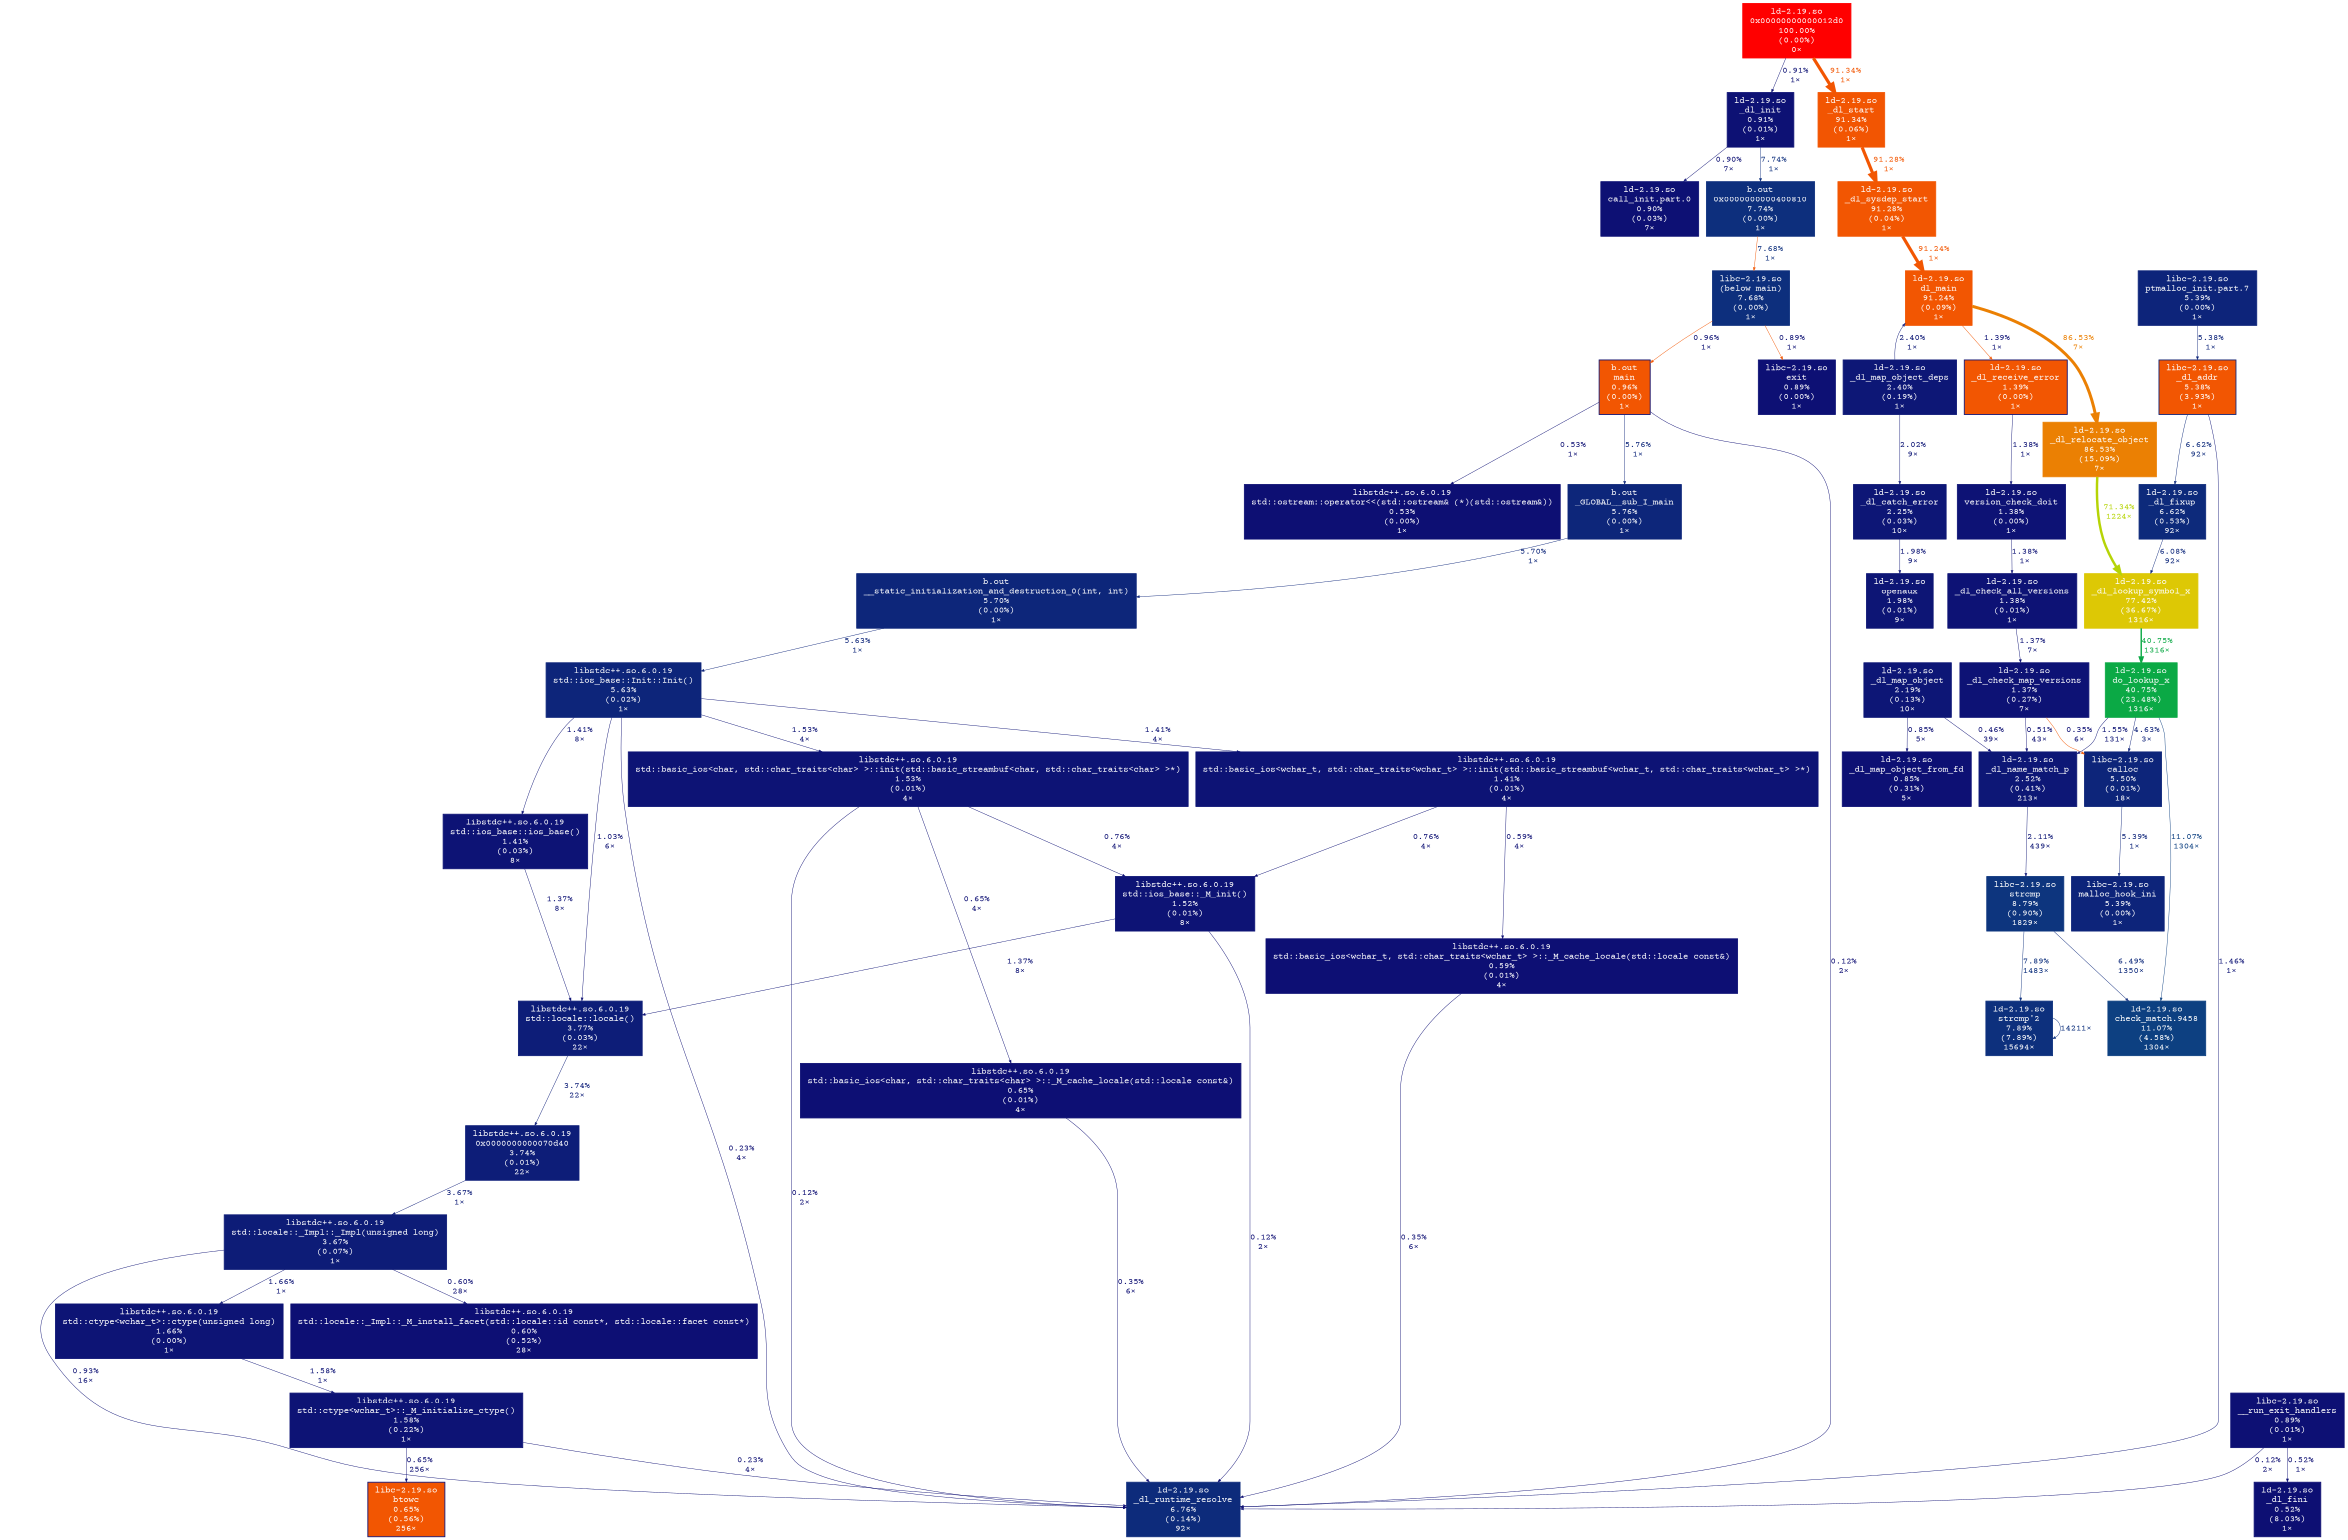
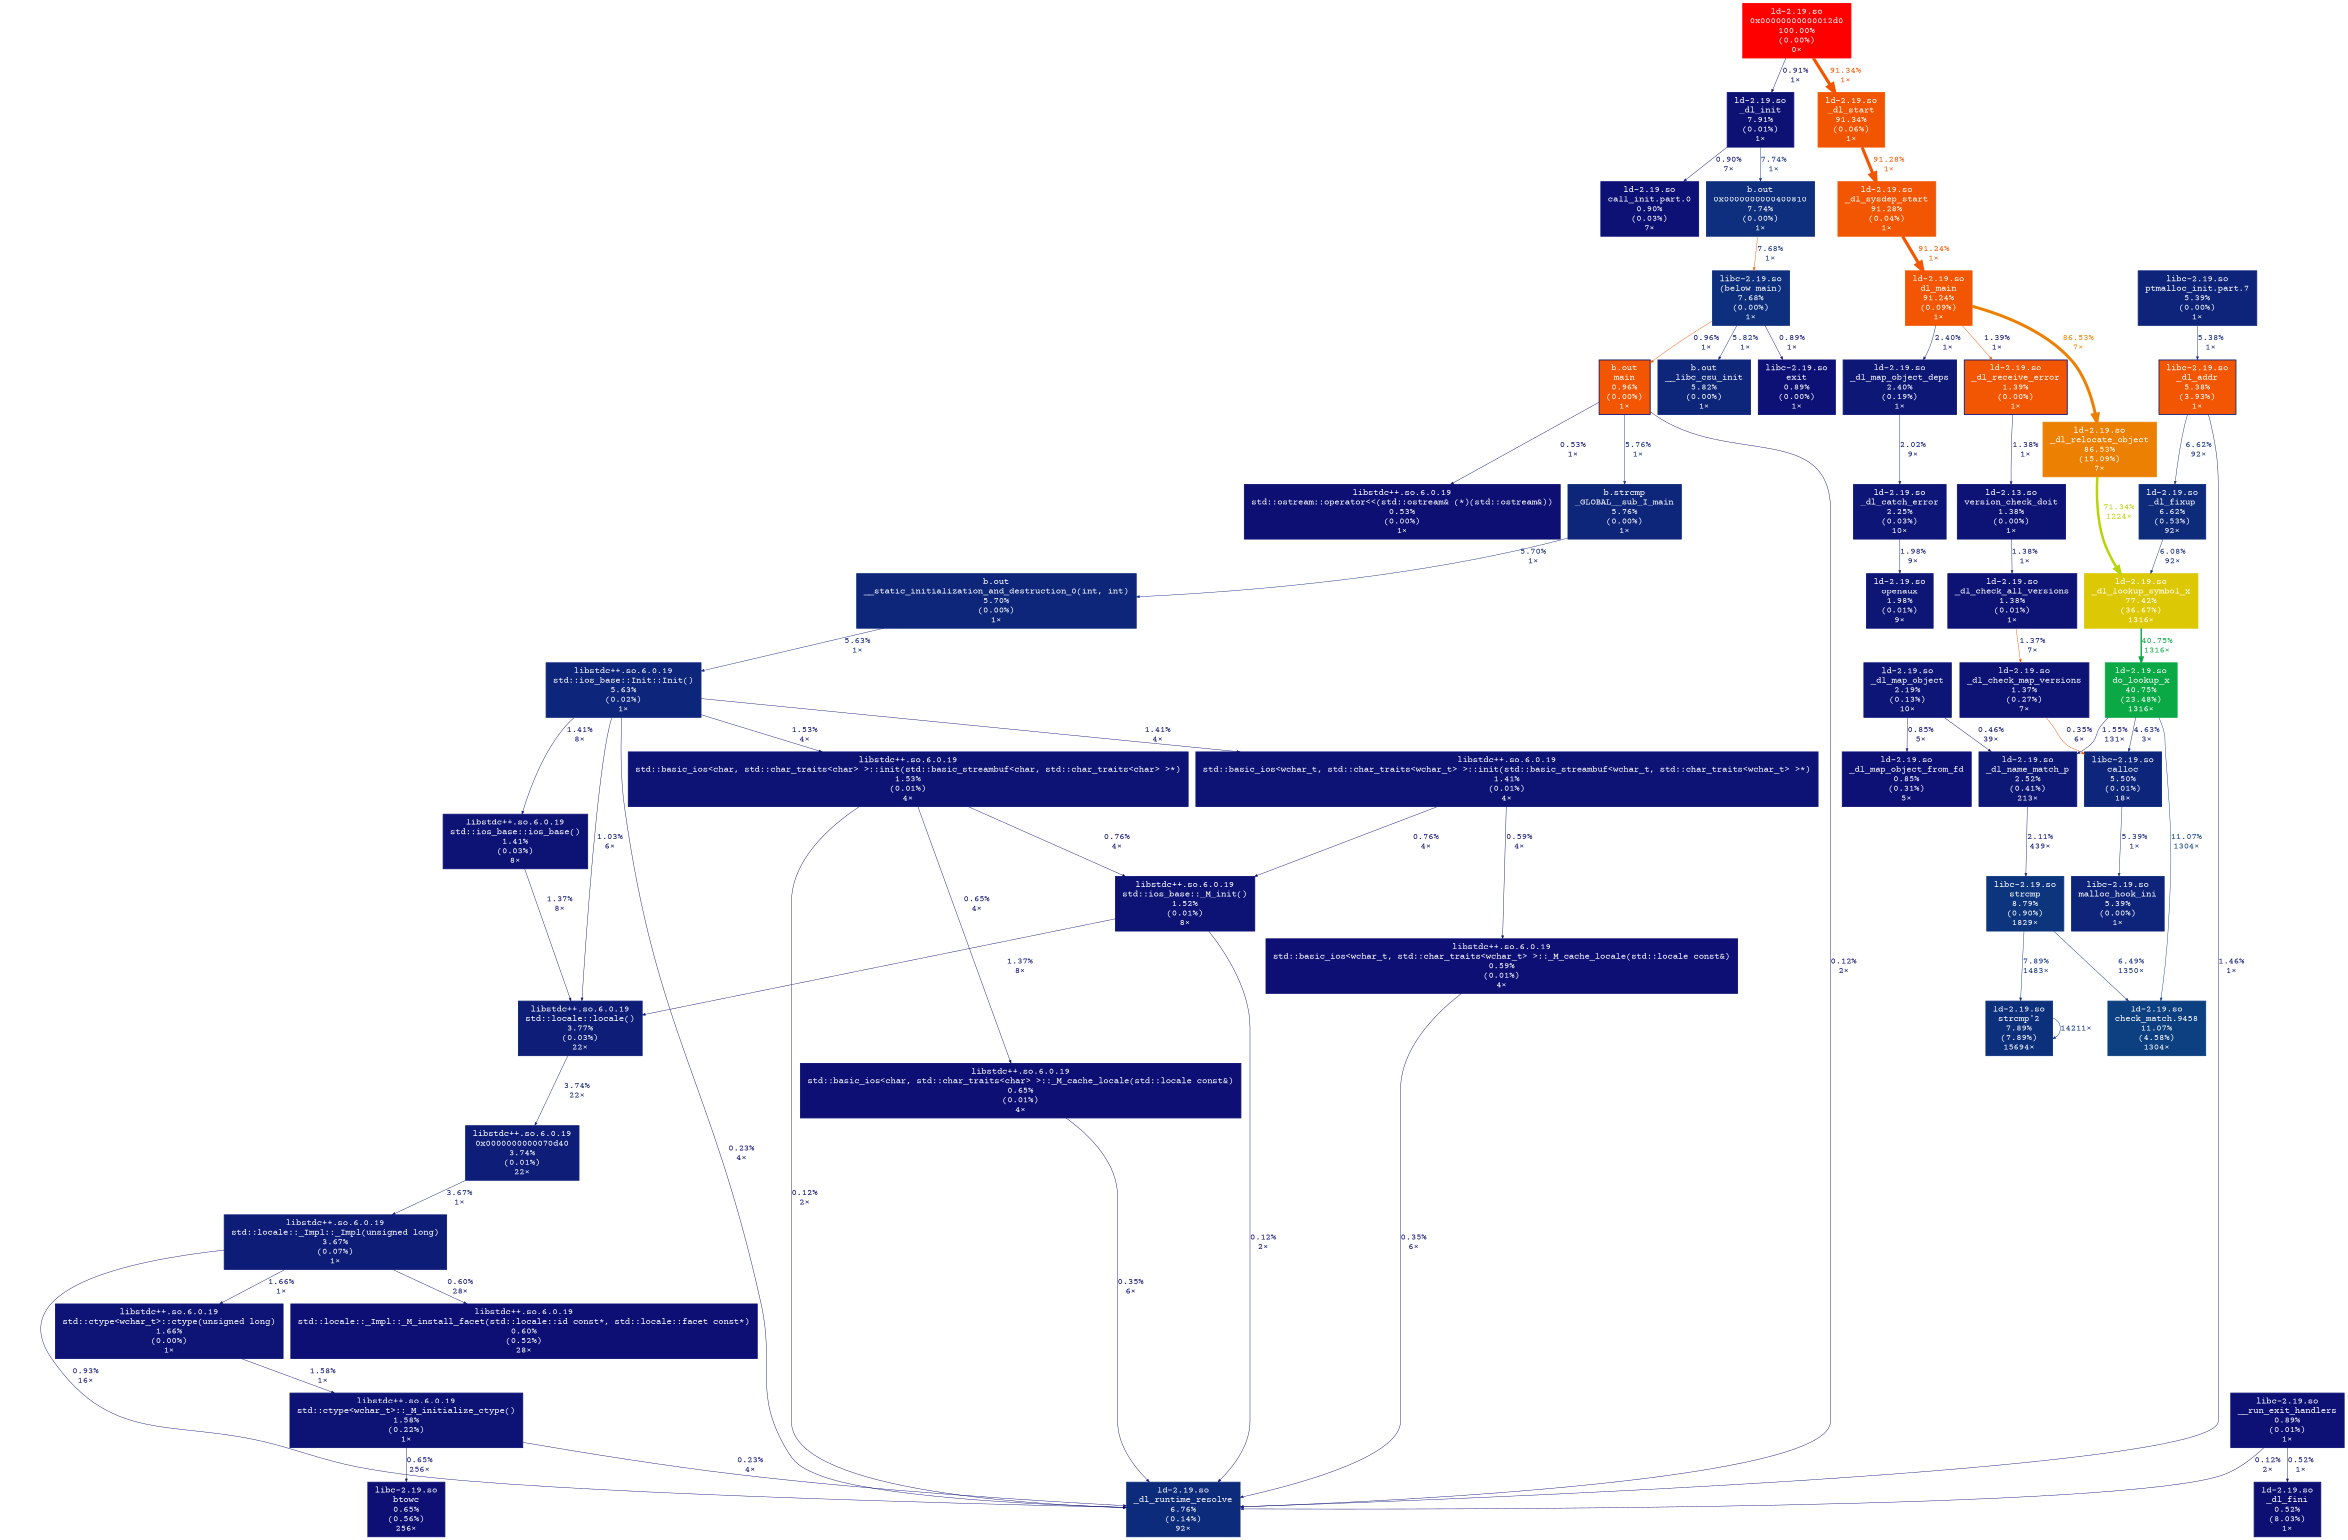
node "ld-2.19.so _dl_init 0.91% (0.01%) 1×": label "ld-2.19.so _dl_init 0.91% (0.01%) 1×" -> "ld-2.19.so _dl_init 7.91% (0.01%) 1×"
edge "libc-2.19.so (below main) 7.68% (0.00%) 1×" -> "libc-2.19.so exit 0.89% (0.00%) 1×": color #f25602 -> #0d1074
edge "ld-2.19.so _dl_map_object_deps 2.40% (0.19%) 1×" -> "ld-2.19.so dl_main 91.24% (0.09%) 1×": reversed
node "b.out __libc_csu_init 5.82% (0.00%) 1×": added
node "b.out _GLOBAL__sub_I_main 5.76% (0.00%) 1×": label "b.out _GLOBAL__sub_I_main 5.76% (0.00%) 1×" -> "b.strcmp _GLOBAL__sub_I_main 5.76% (0.00%) 1×"
node "ld-2.19.so version_check_doit 1.38% (0.00%) 1×": label "ld-2.19.so version_check_doit 1.38% (0.00%) 1×" -> "ld-2.13.so version_check_doit 1.38% (0.00%) 1×"
edge "ld-2.19.so _dl_check_all_versions 1.38% (0.01%) 1×" -> "ld-2.19.so _dl_check_map_versions 1.37% (0.27%) 7×": color #0d1275 -> #f25602
edge "ld-2.19.so _dl_check_map_versions 1.37% (0.27%) 7×" -> "ld-2.19.so _dl_name_match_p 2.52% (0.41%) 213×": removed, label "0.51% 43×"
node "libc-2.19.so btowc 0.65% (0.56%) 256×": fillcolor #f25602 -> #0d0f74
